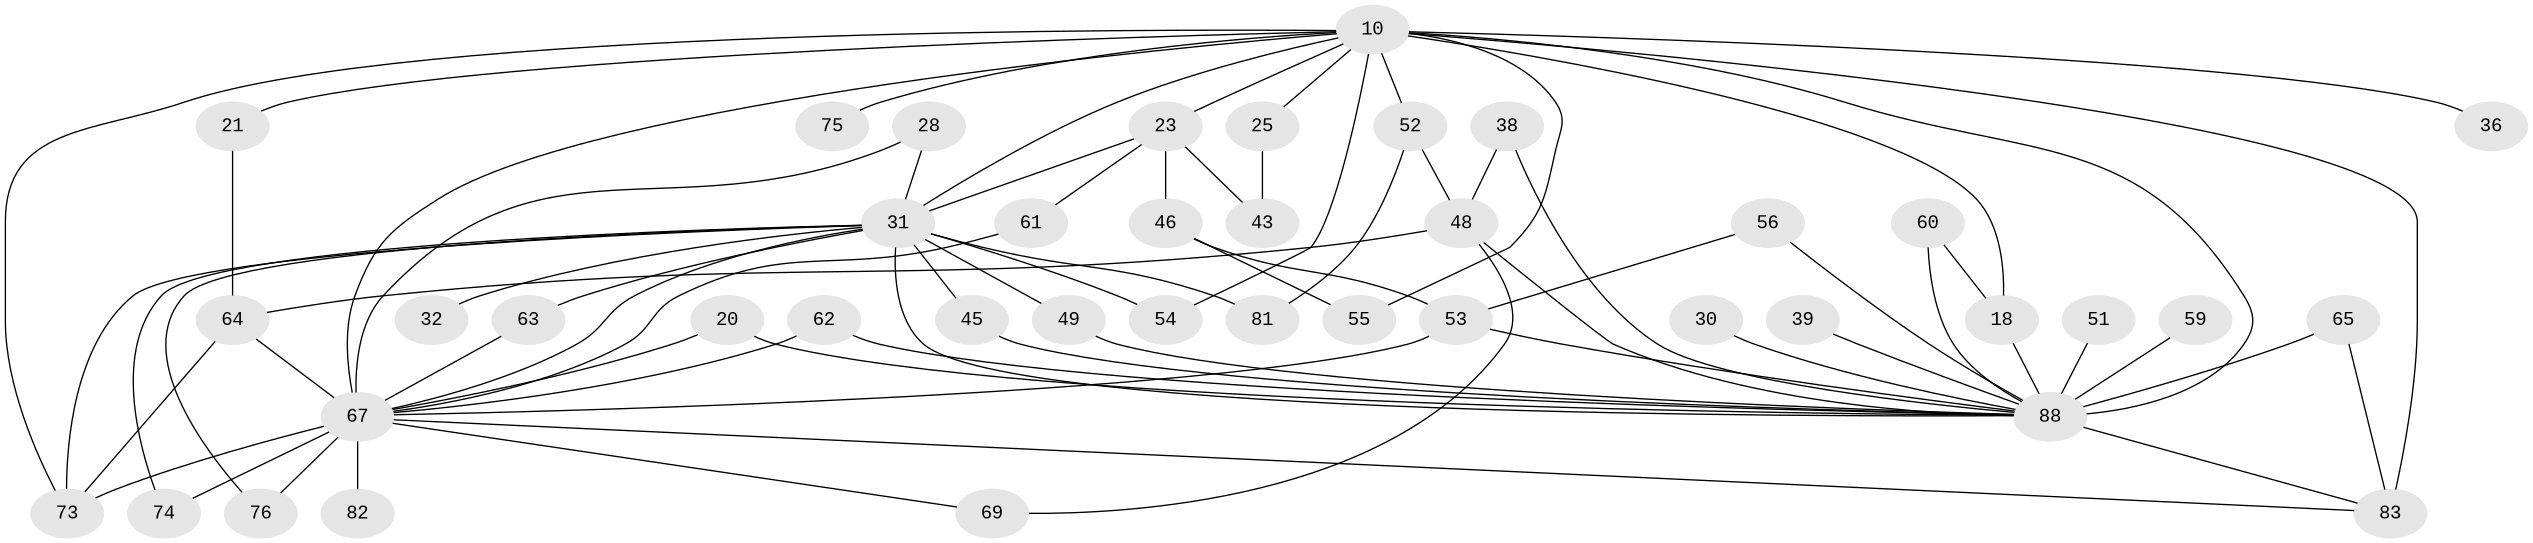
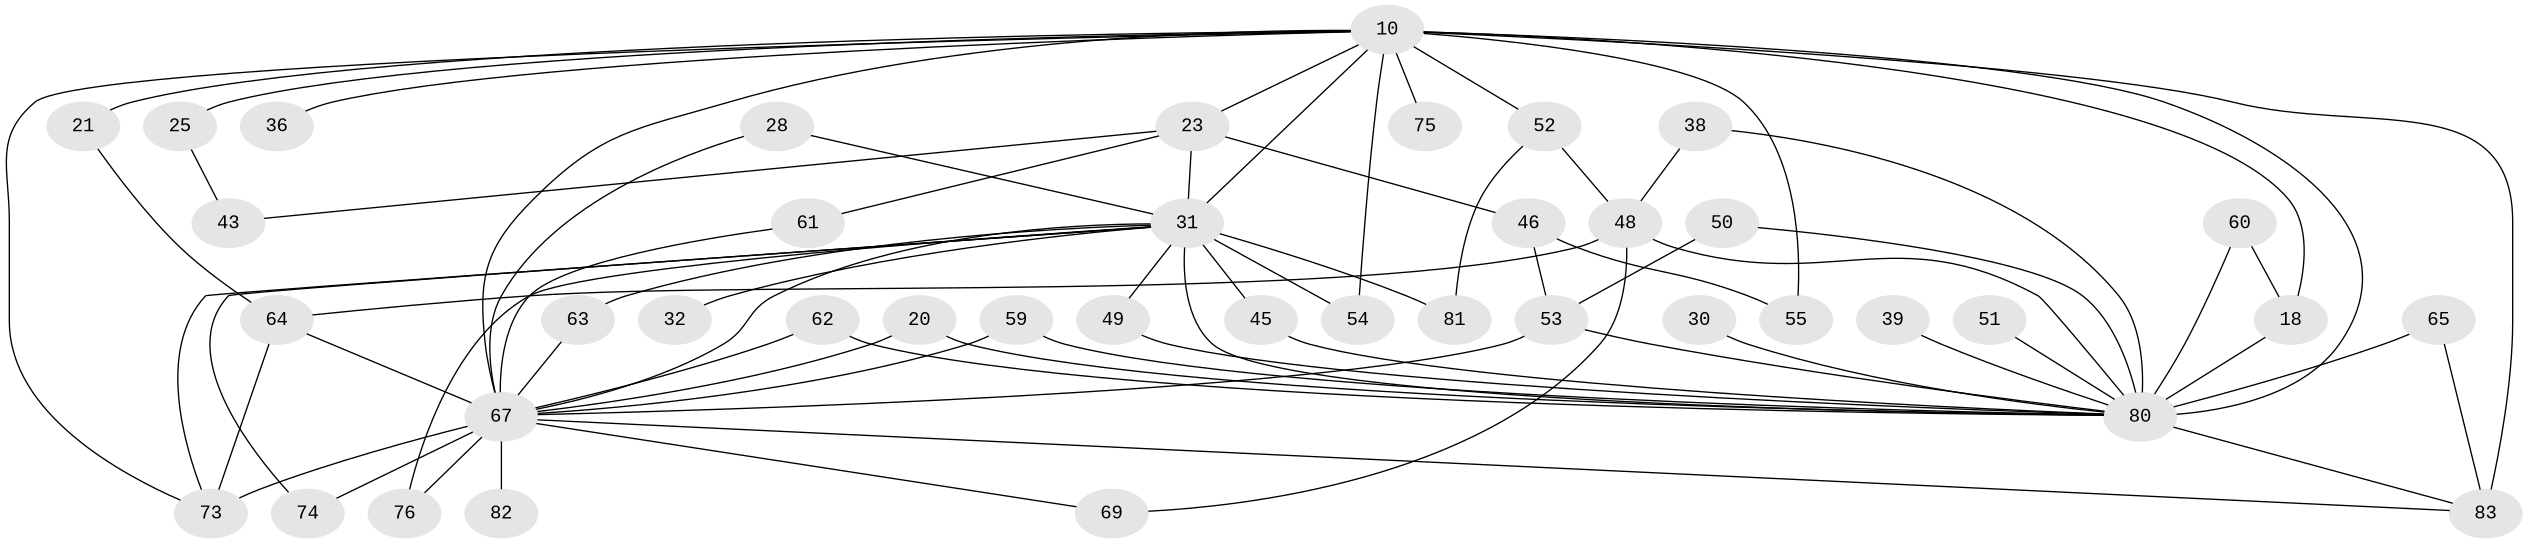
node "56": label "56" -> "50"
edge "59" -- "67": added
node "88": label "88" -> "80"
